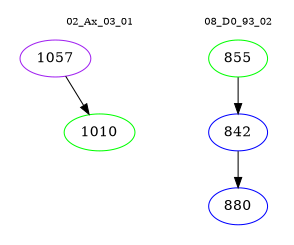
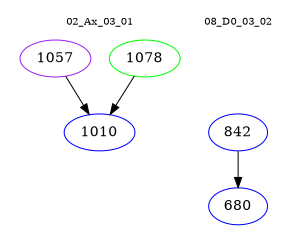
cluster "08_D0_93_02": label "08_D0_93_02" -> "08_D0_03_02"
node "1078": added
node "855": removed
node "1010": color green -> blue
node "880": label "880" -> "680"
